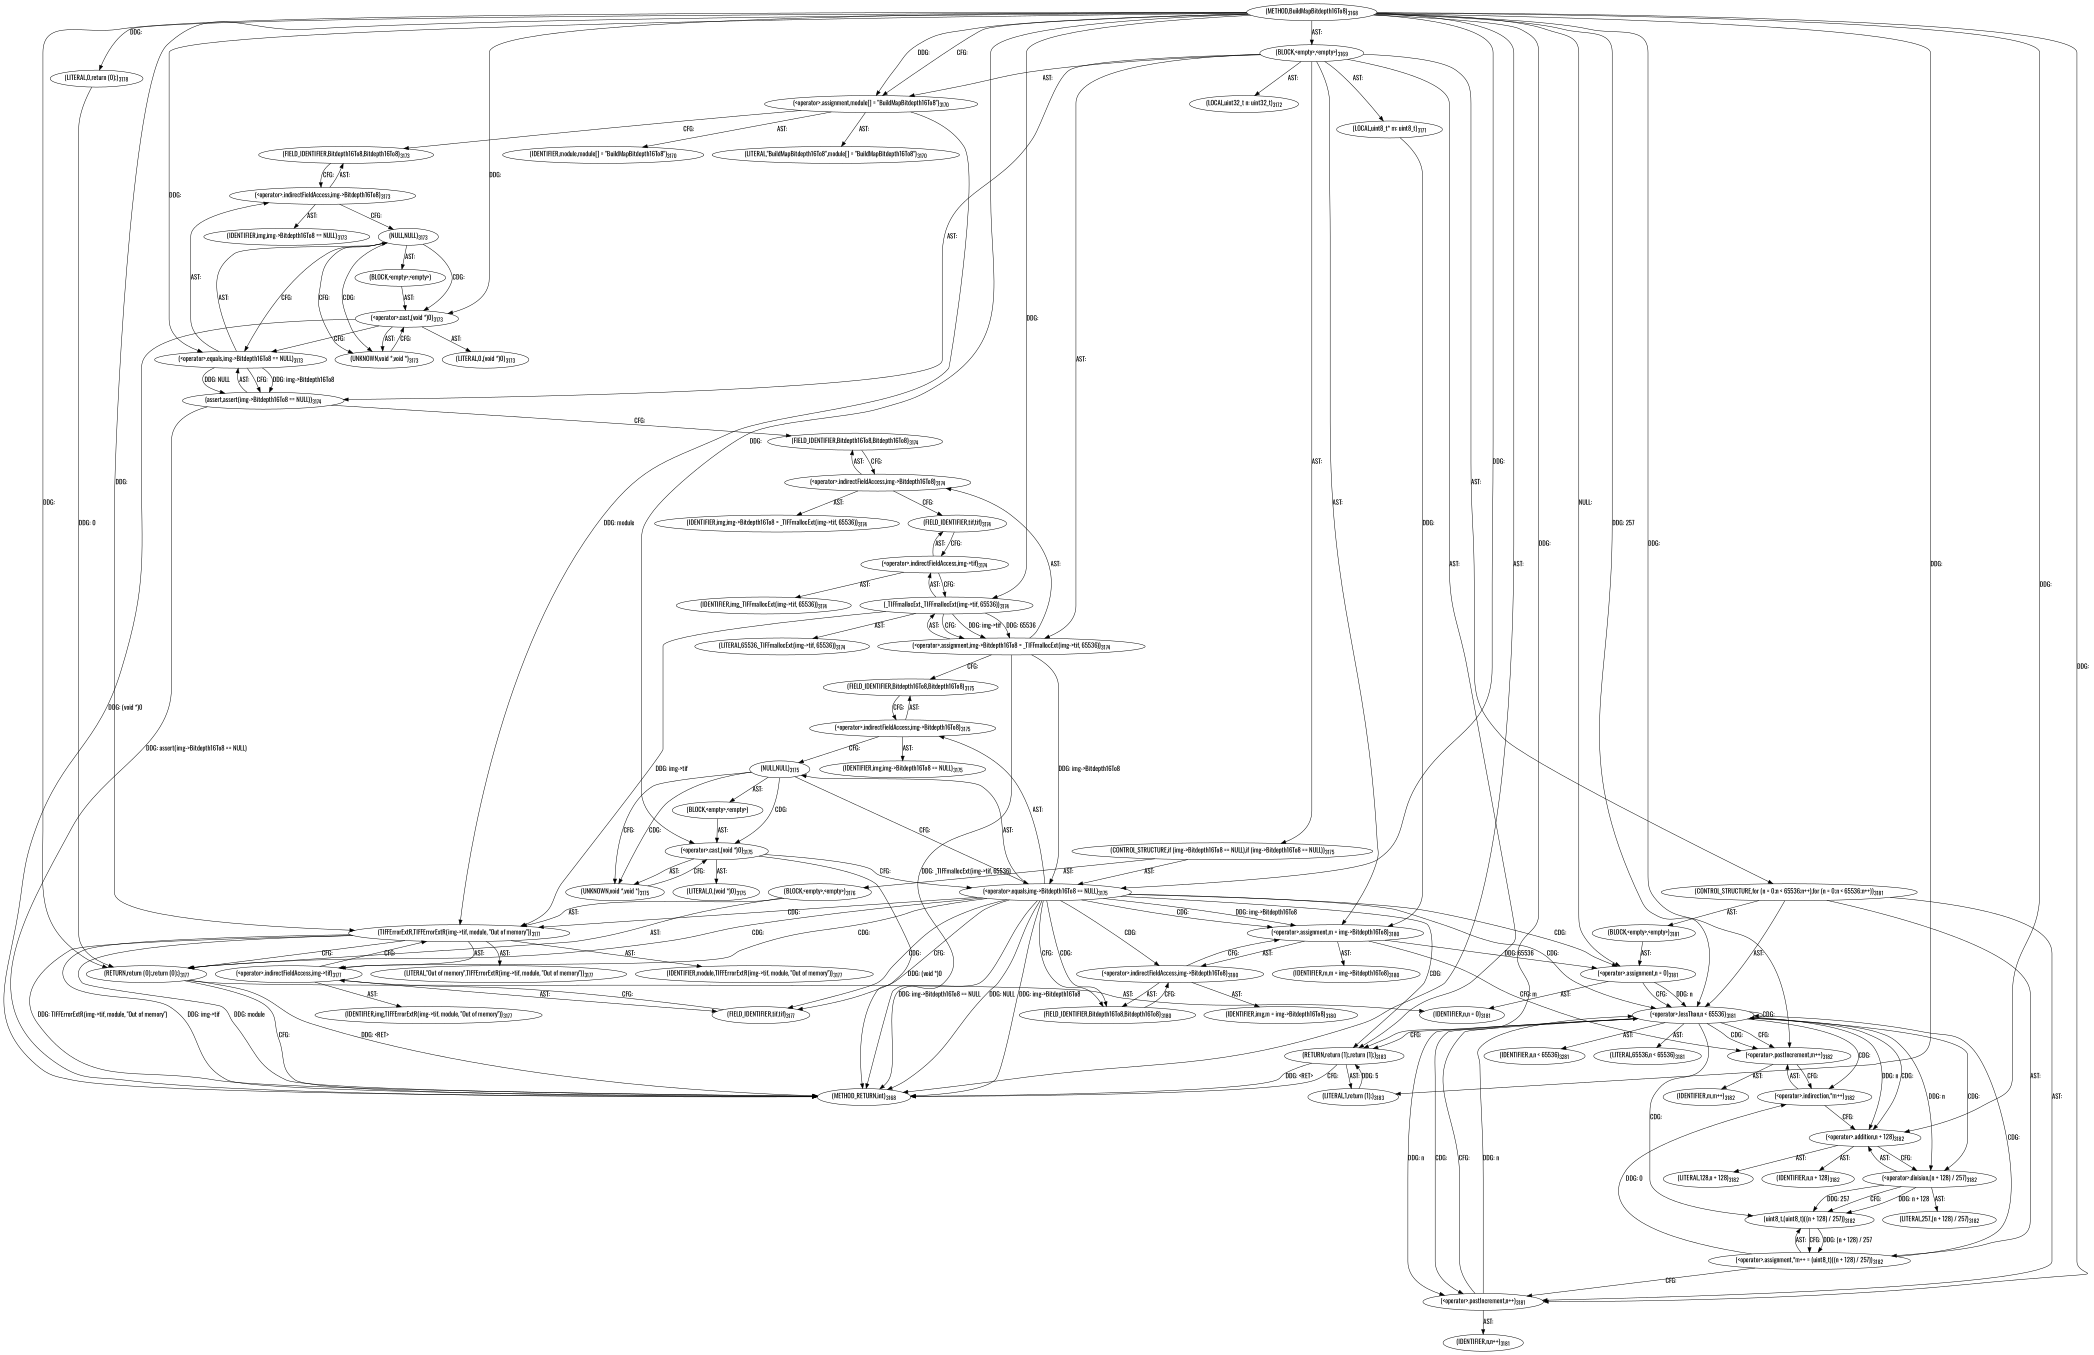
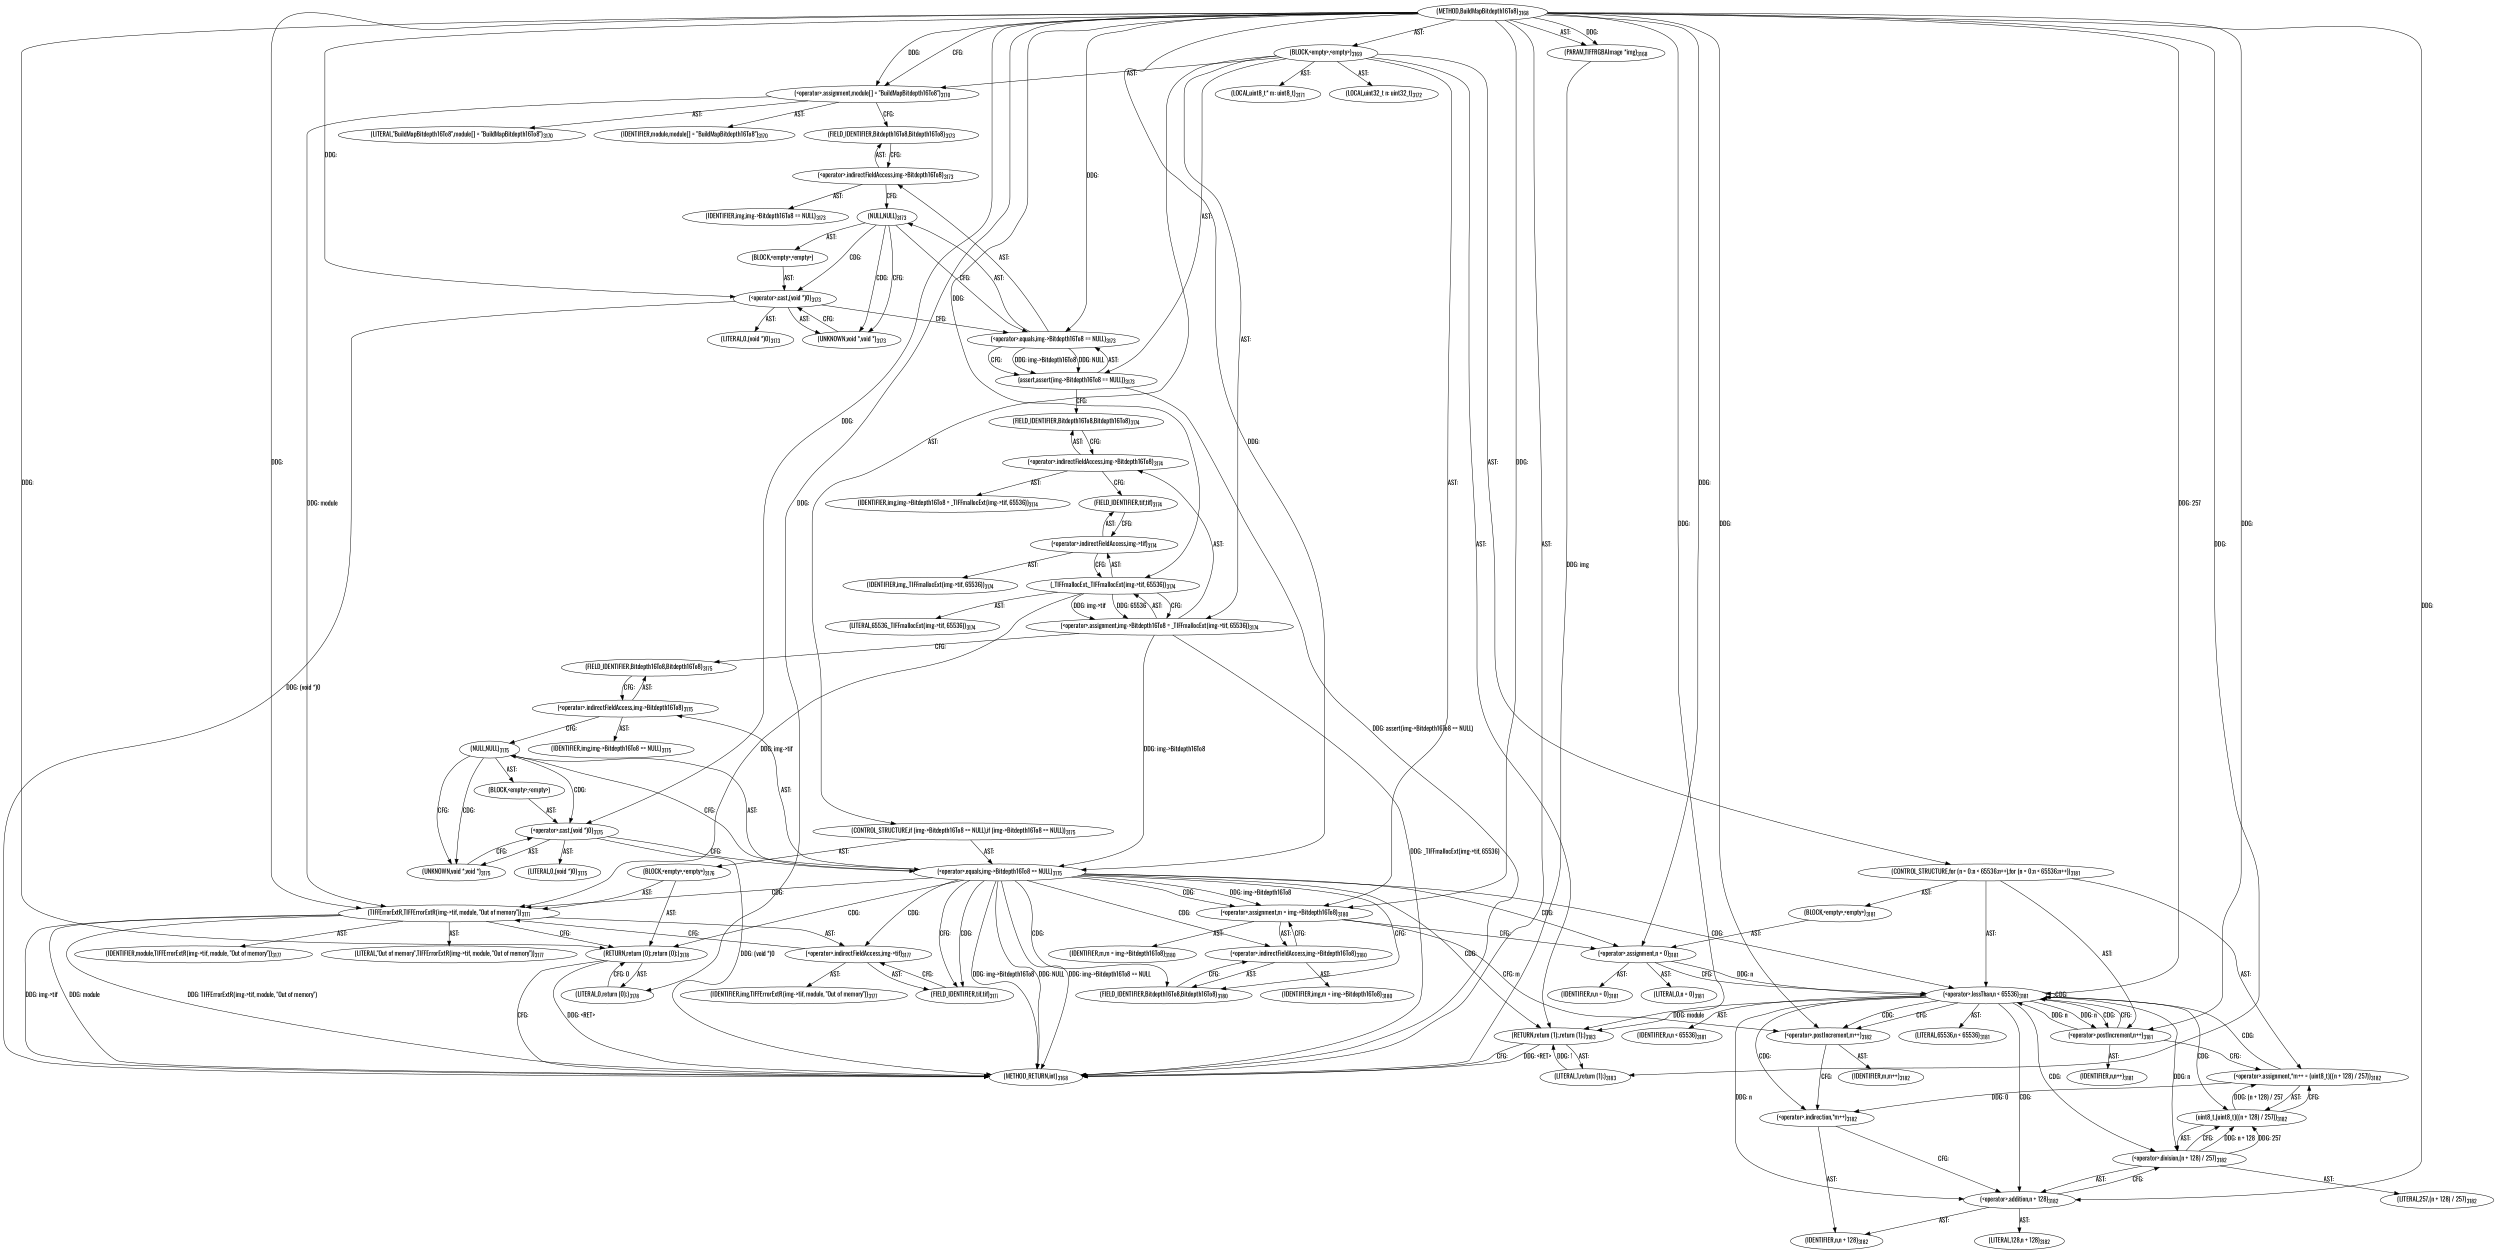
node "(PARAM,TIFFRGBAImage *img)": added
node "(assert,assert(img->Bitdepth16To8 == NULL))": text "3174" -> "3173"
edge "(METHOD,BuildMapBitdepth16To8)" -> "(<operator>.assignment,n = 0)": label "NULL: " -> "DDG: "
edge "(LITERAL,0,return (0);)" -> "(RETURN,return (0);,return (0);)": label "DDG: 0" -> "CFG: 0"
edge "(LOCAL,uint8_t* m: uint8_t)" -> "(<operator>.assignment,m = img->Bitdepth16To8)": now "(METHOD,BuildMapBitdepth16To8)" -> "(<operator>.assignment,m = img->Bitdepth16To8)"
edge "(<operator>.assignment,m = img->Bitdepth16To8)" -> "(<operator>.assignment,n = 0)": label "DDG: 65536" -> "CFG: "
node "(RETURN,return (0);,return (0);)": text "3177" -> "3178"
edge "(RETURN,return (0);,return (0);)" -> "(IDENTIFIER,n,n = 0)": now "(RETURN,return (0);,return (0);)" -> "(LITERAL,0,return (0);)"
node "(LITERAL,0,n = 0)": added
edge "(<operator>.lessThan,n < 65536)" -> "(RETURN,return (1);,return (1);)": label "CFG: " -> "DDG: module"
node "(IDENTIFIER,n,n < 65536)": text "3281" -> "3181"
edge "(LITERAL,1,return (1);)" -> "(RETURN,return (1);,return (1);)": label "DDG: 5" -> "DDG: 1"
edge "(<operator>.indirection,*m++)" -> "(<operator>.postIncrement,m++)": now "(<operator>.indirection,*m++)" -> "(IDENTIFIER,n,n + 128)"
edge "(uint8_t,(uint8_t)((n + 128) / 257))" -> "(<operator>.division,(n + 128) / 257)": added, label "AST:"
edge "(<operator>.assignment,*m++ = (uint8_t)((n + 128) / 257))" -> "(<operator>.postIncrement,n++)": reversed
